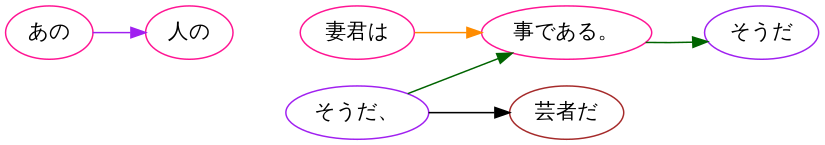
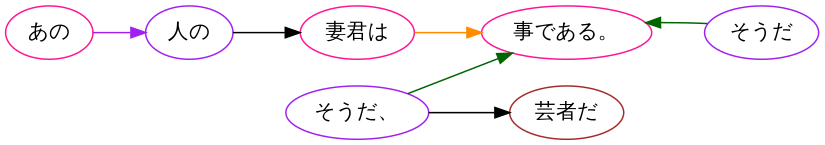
node "人の": color deeppink -> purple
edge "人の" -> "妻君は": added
edge "事である。" -> "そうだ": reversed
